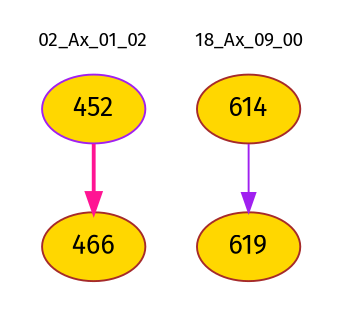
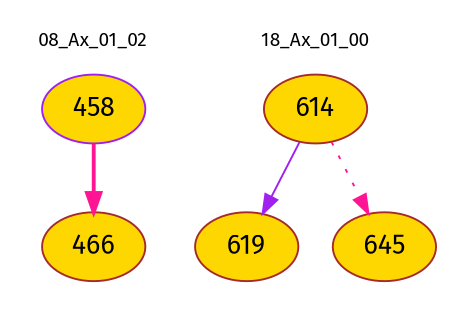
cluster "02_Ax_01_02": label "02_Ax_01_02" -> "08_Ax_01_02"
cluster "18_Ax_09_00": label "18_Ax_09_00" -> "18_Ax_01_00"
node "452": label "452" -> "458"
node "645": added
